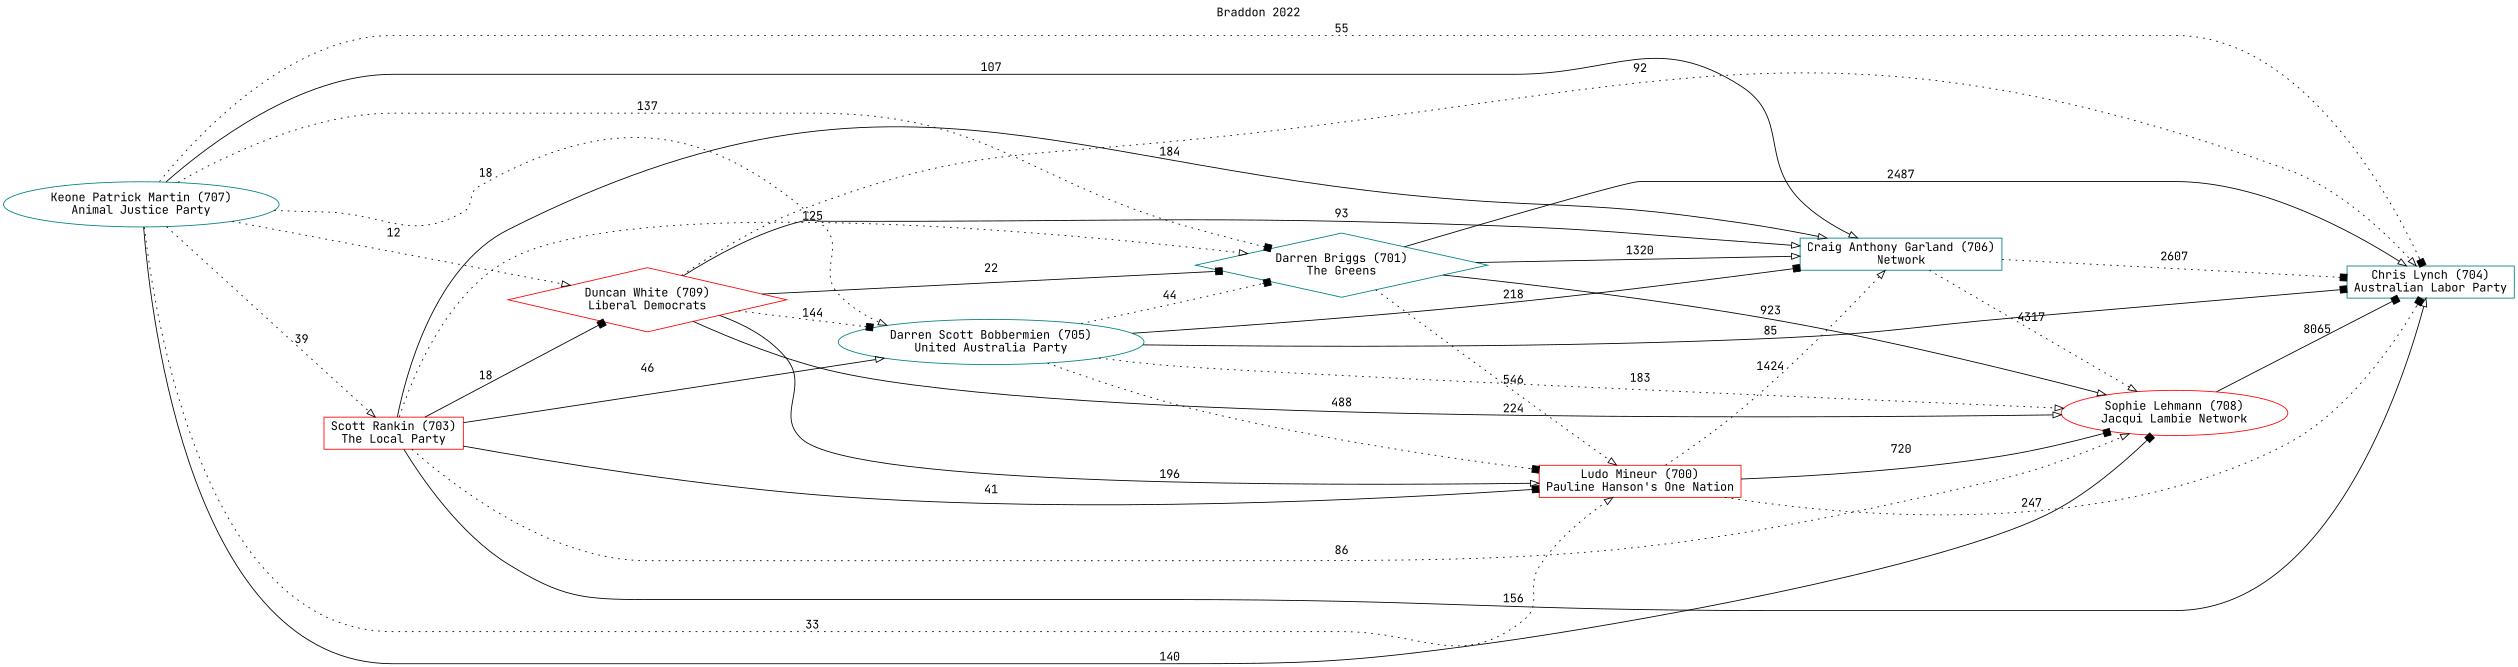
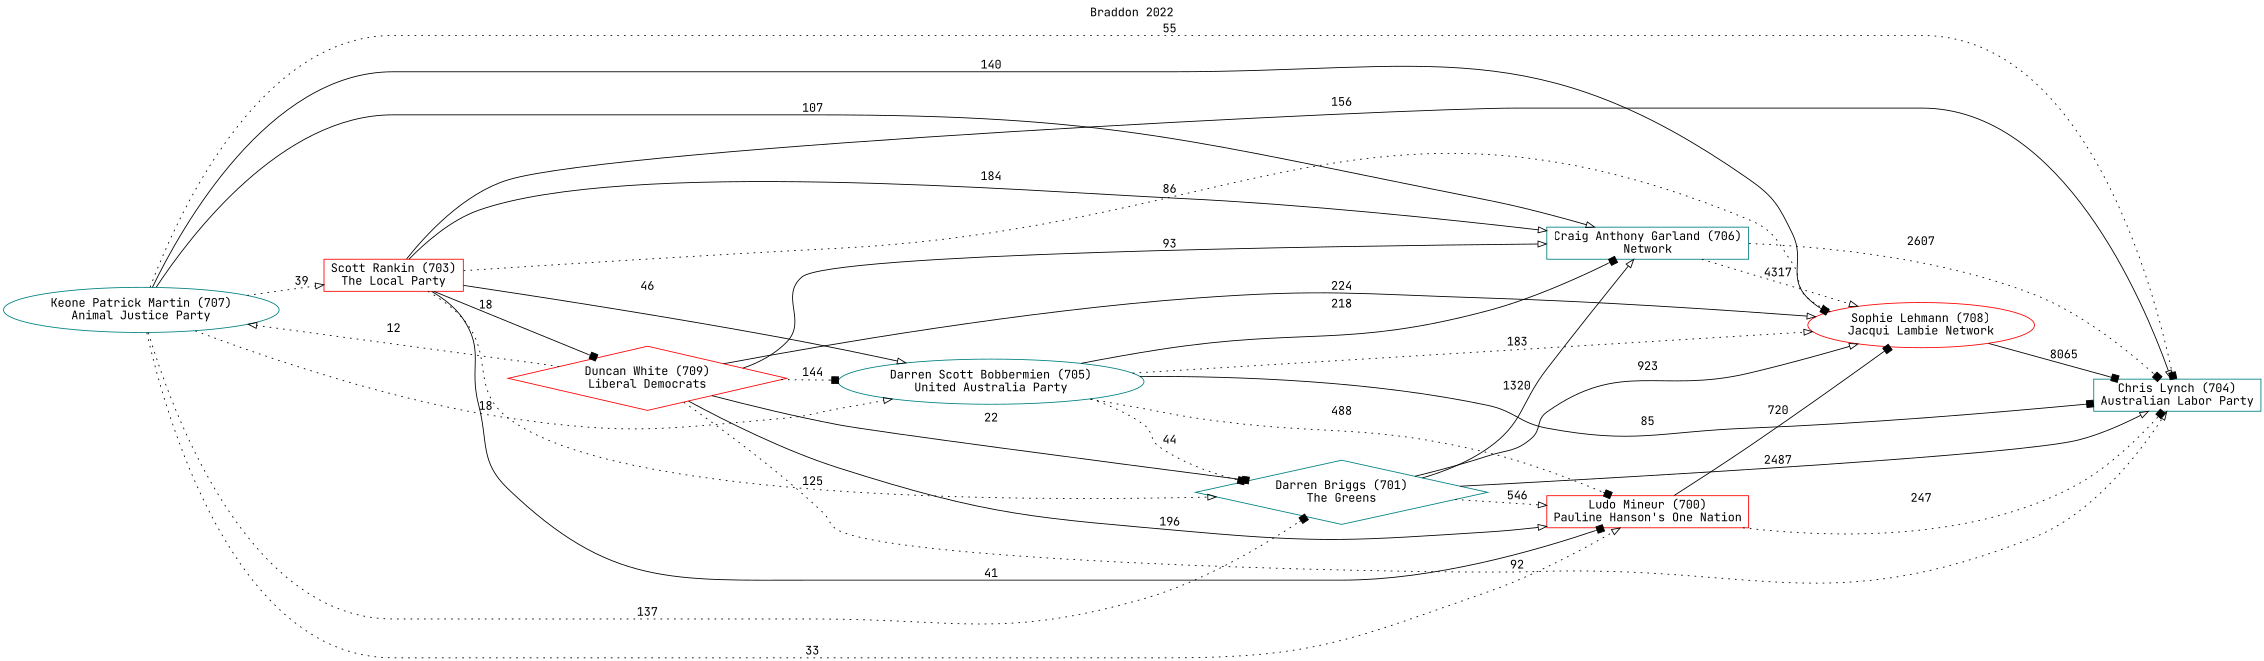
edge "Keone Patrick Martin (707) Animal Justice Party" -> "Duncan White (709) Liberal Democrats": reversed
edge "Ludo Mineur (700) Pauline Hanson's One Nation" -> "Craig Anthony Garland (706) Network": removed, label "1424"
